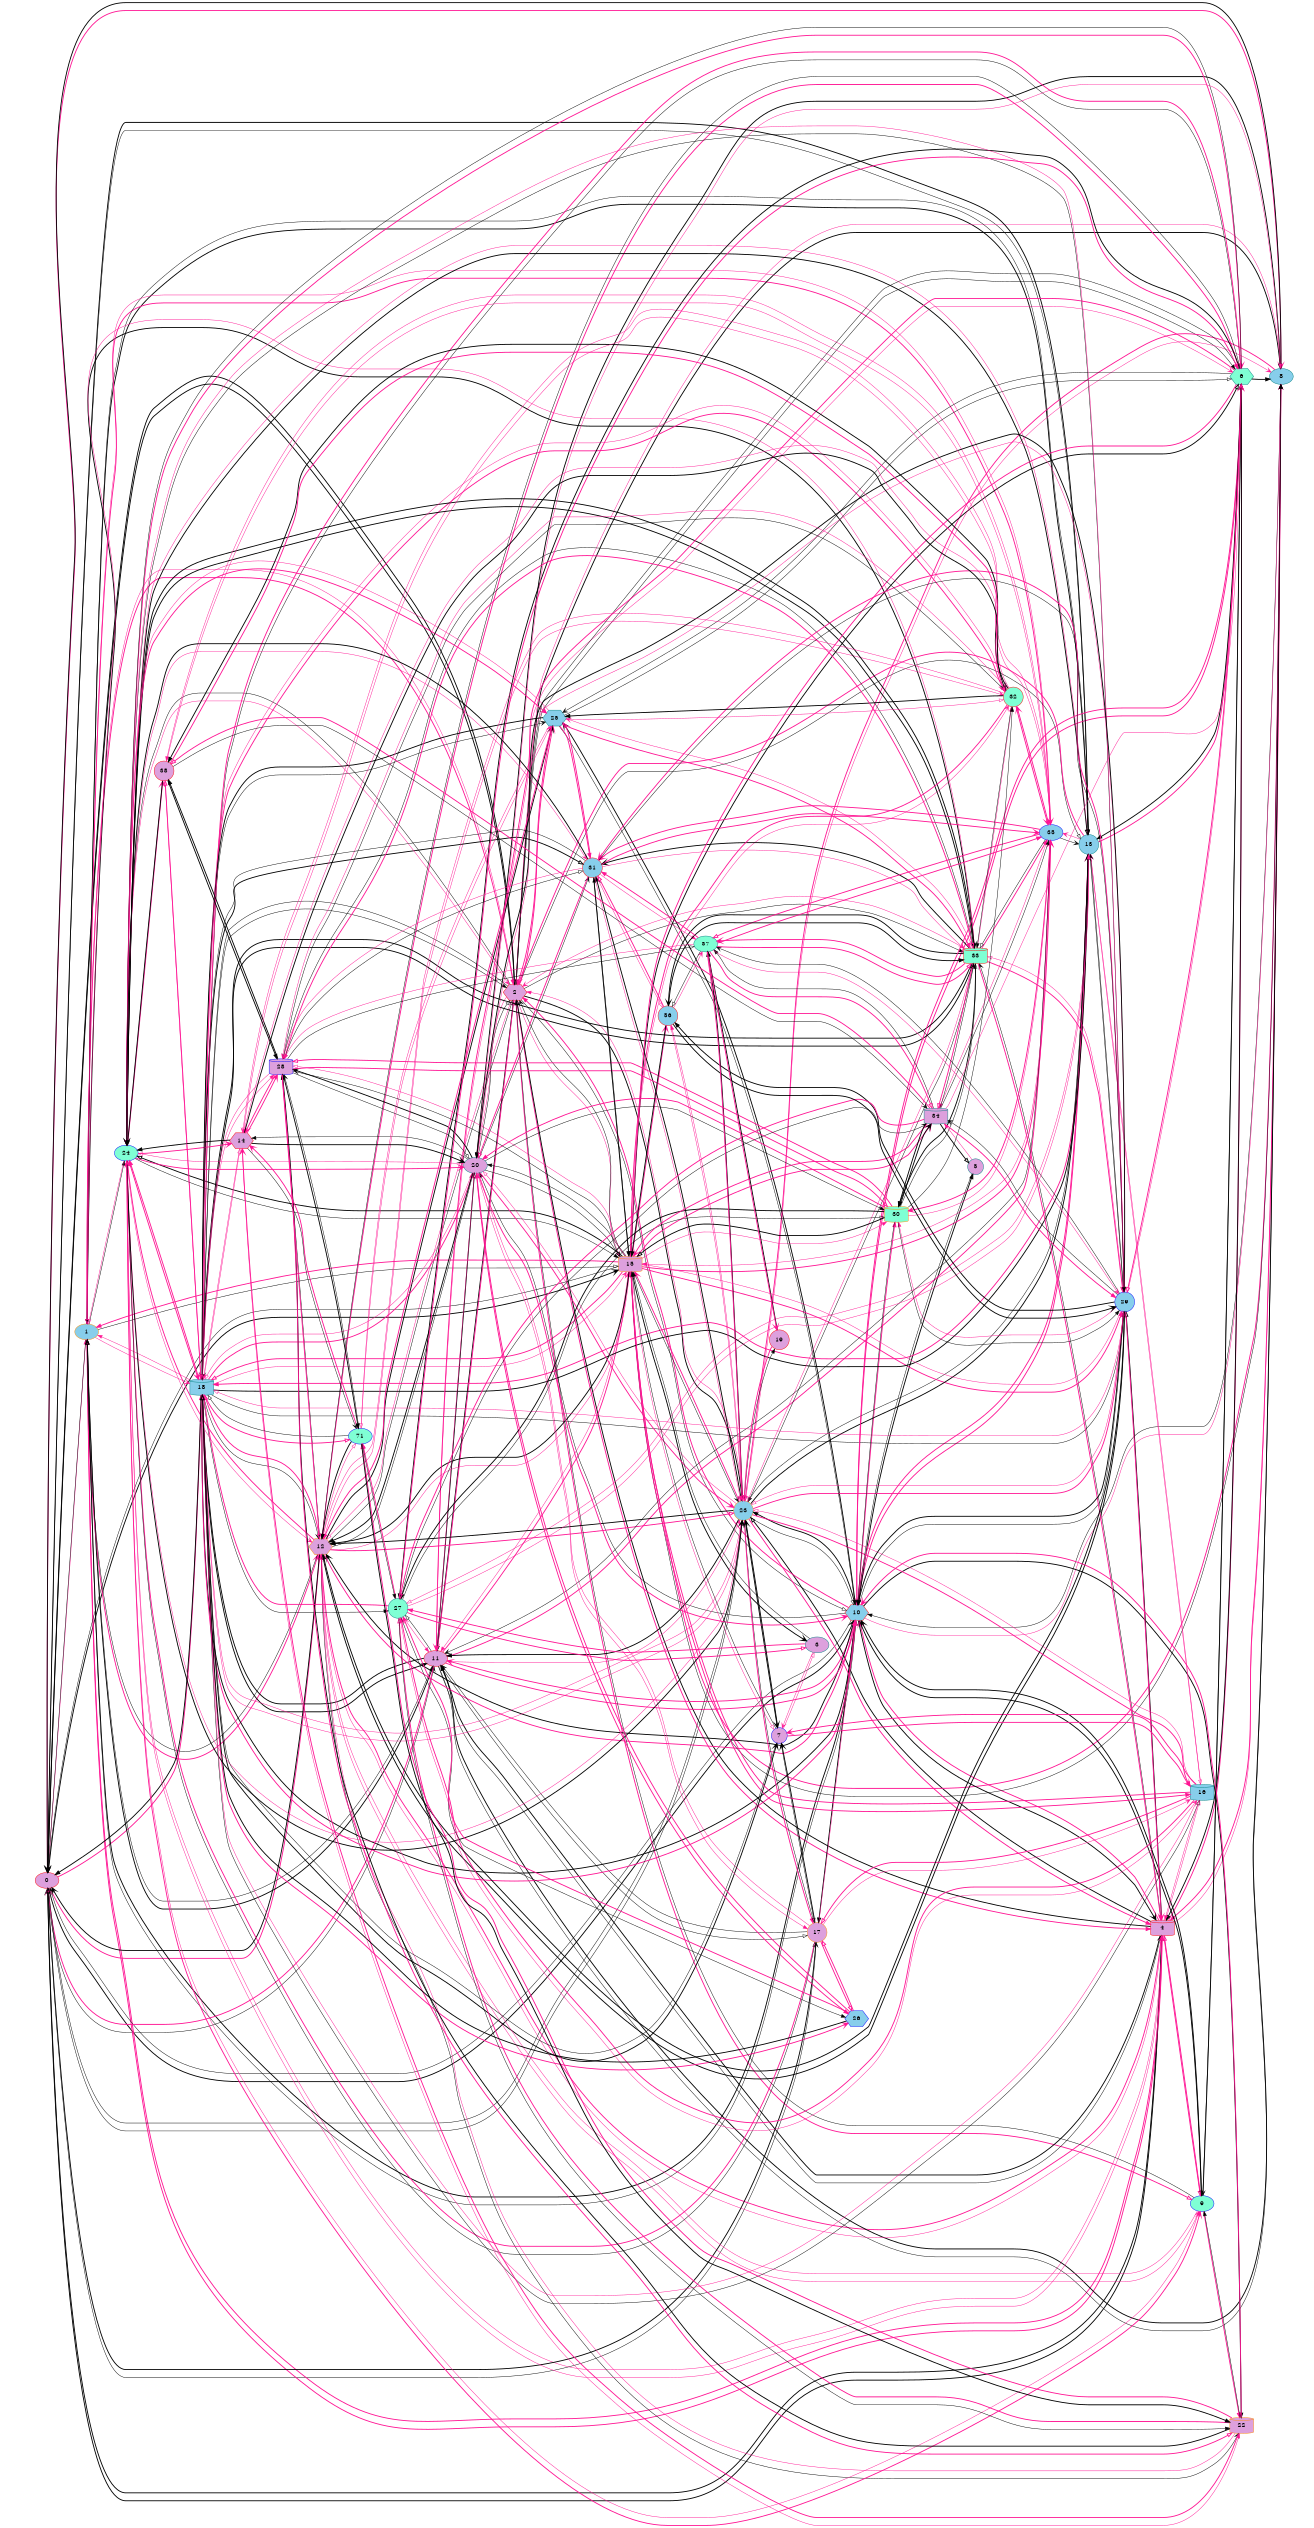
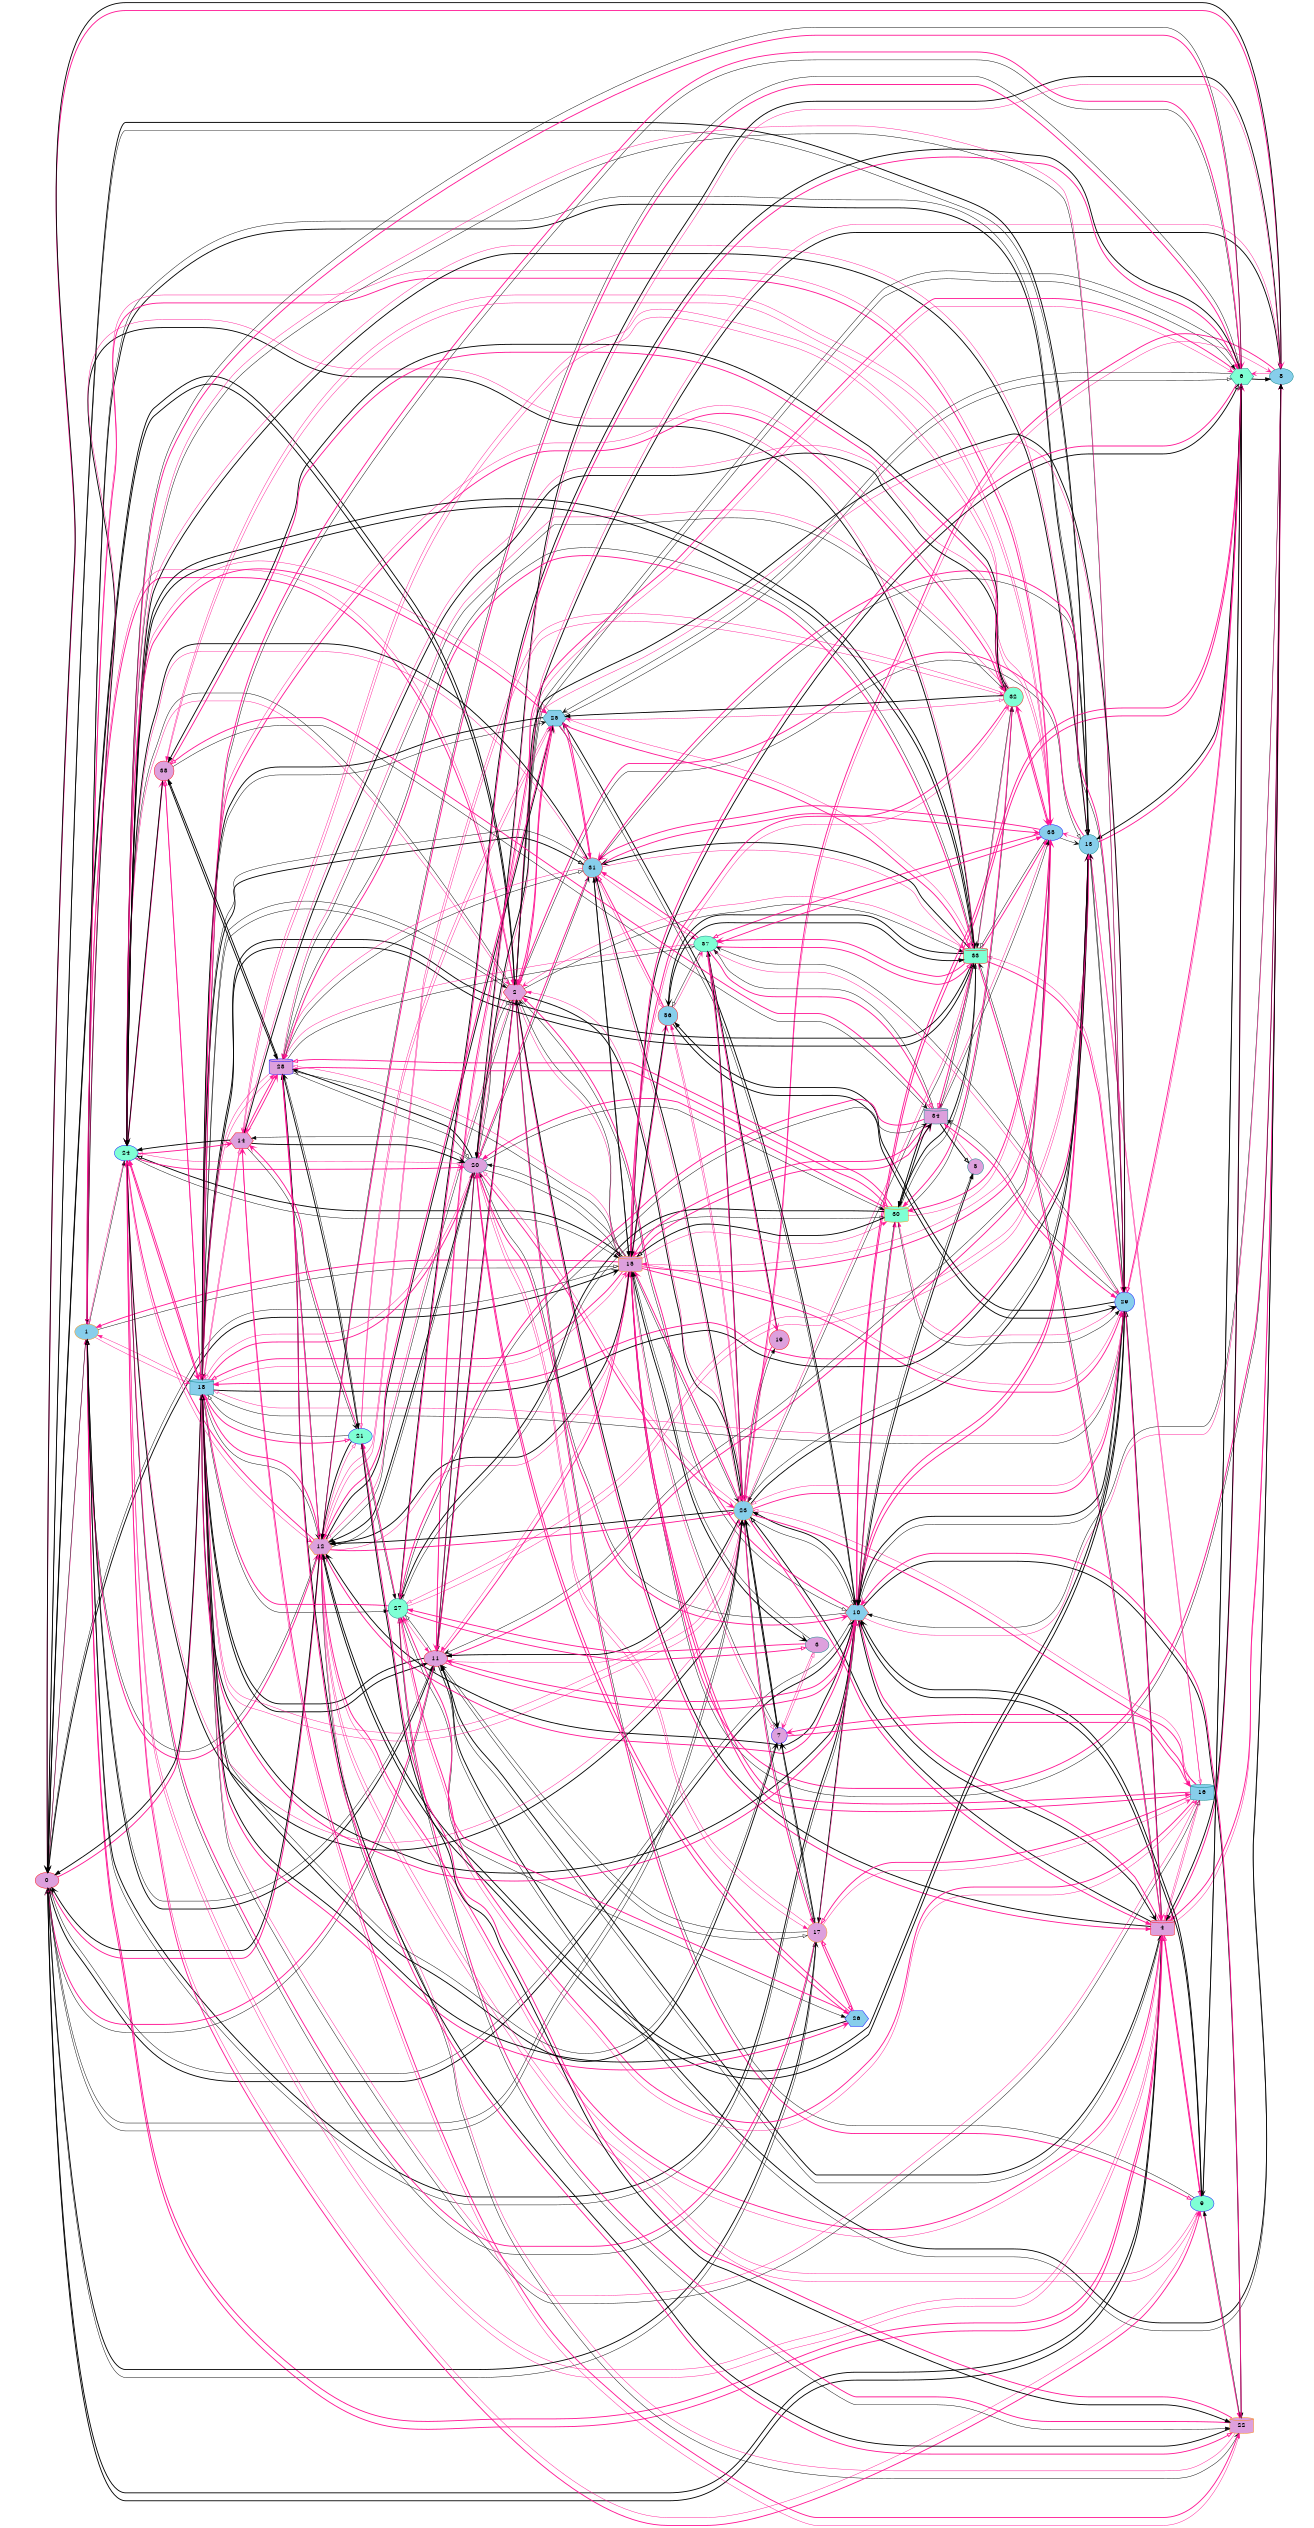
edge "34" -> "6": now "8" -> "6"
edge "32" -> "30": added
node "71": label "71" -> "21"
